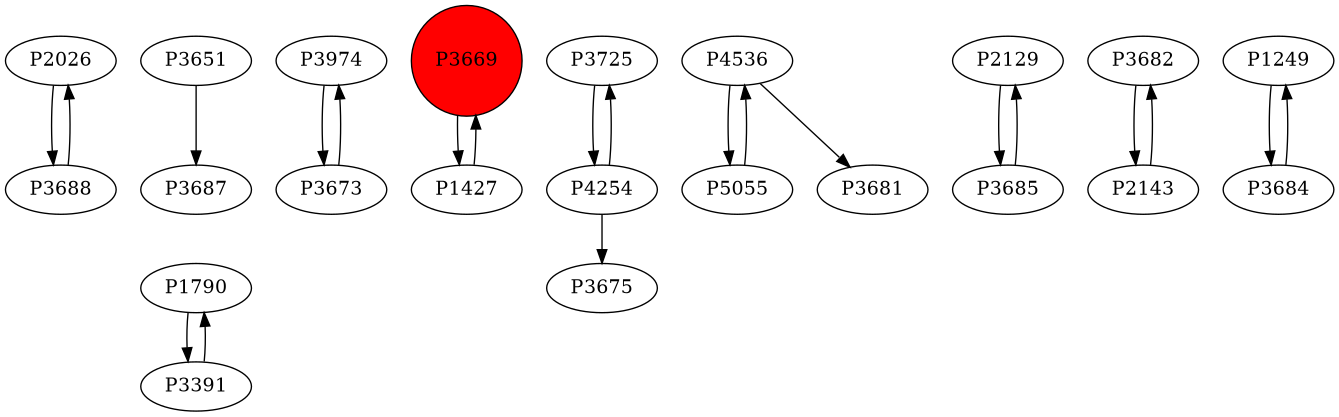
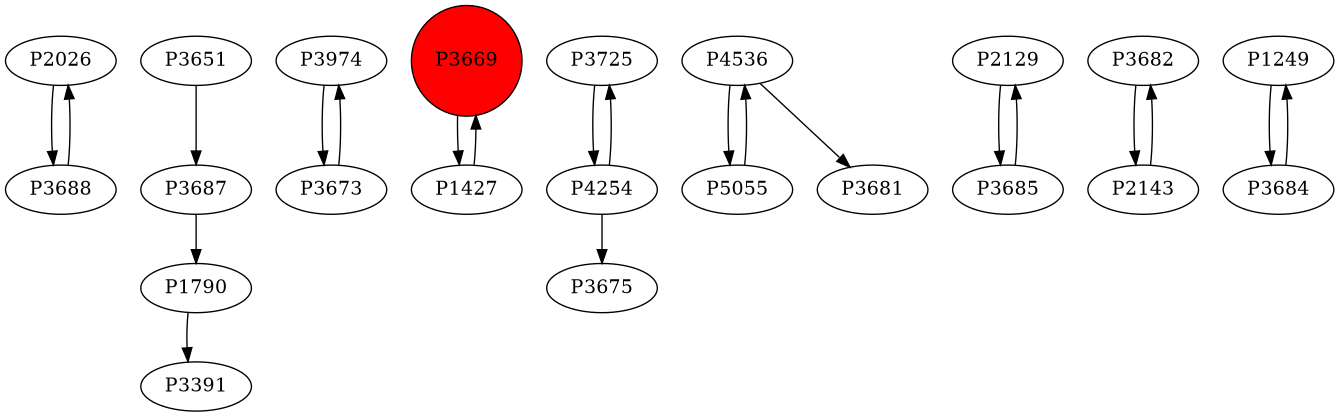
edge "P3391" -> "P1790": now "P3687" -> "P1790"
